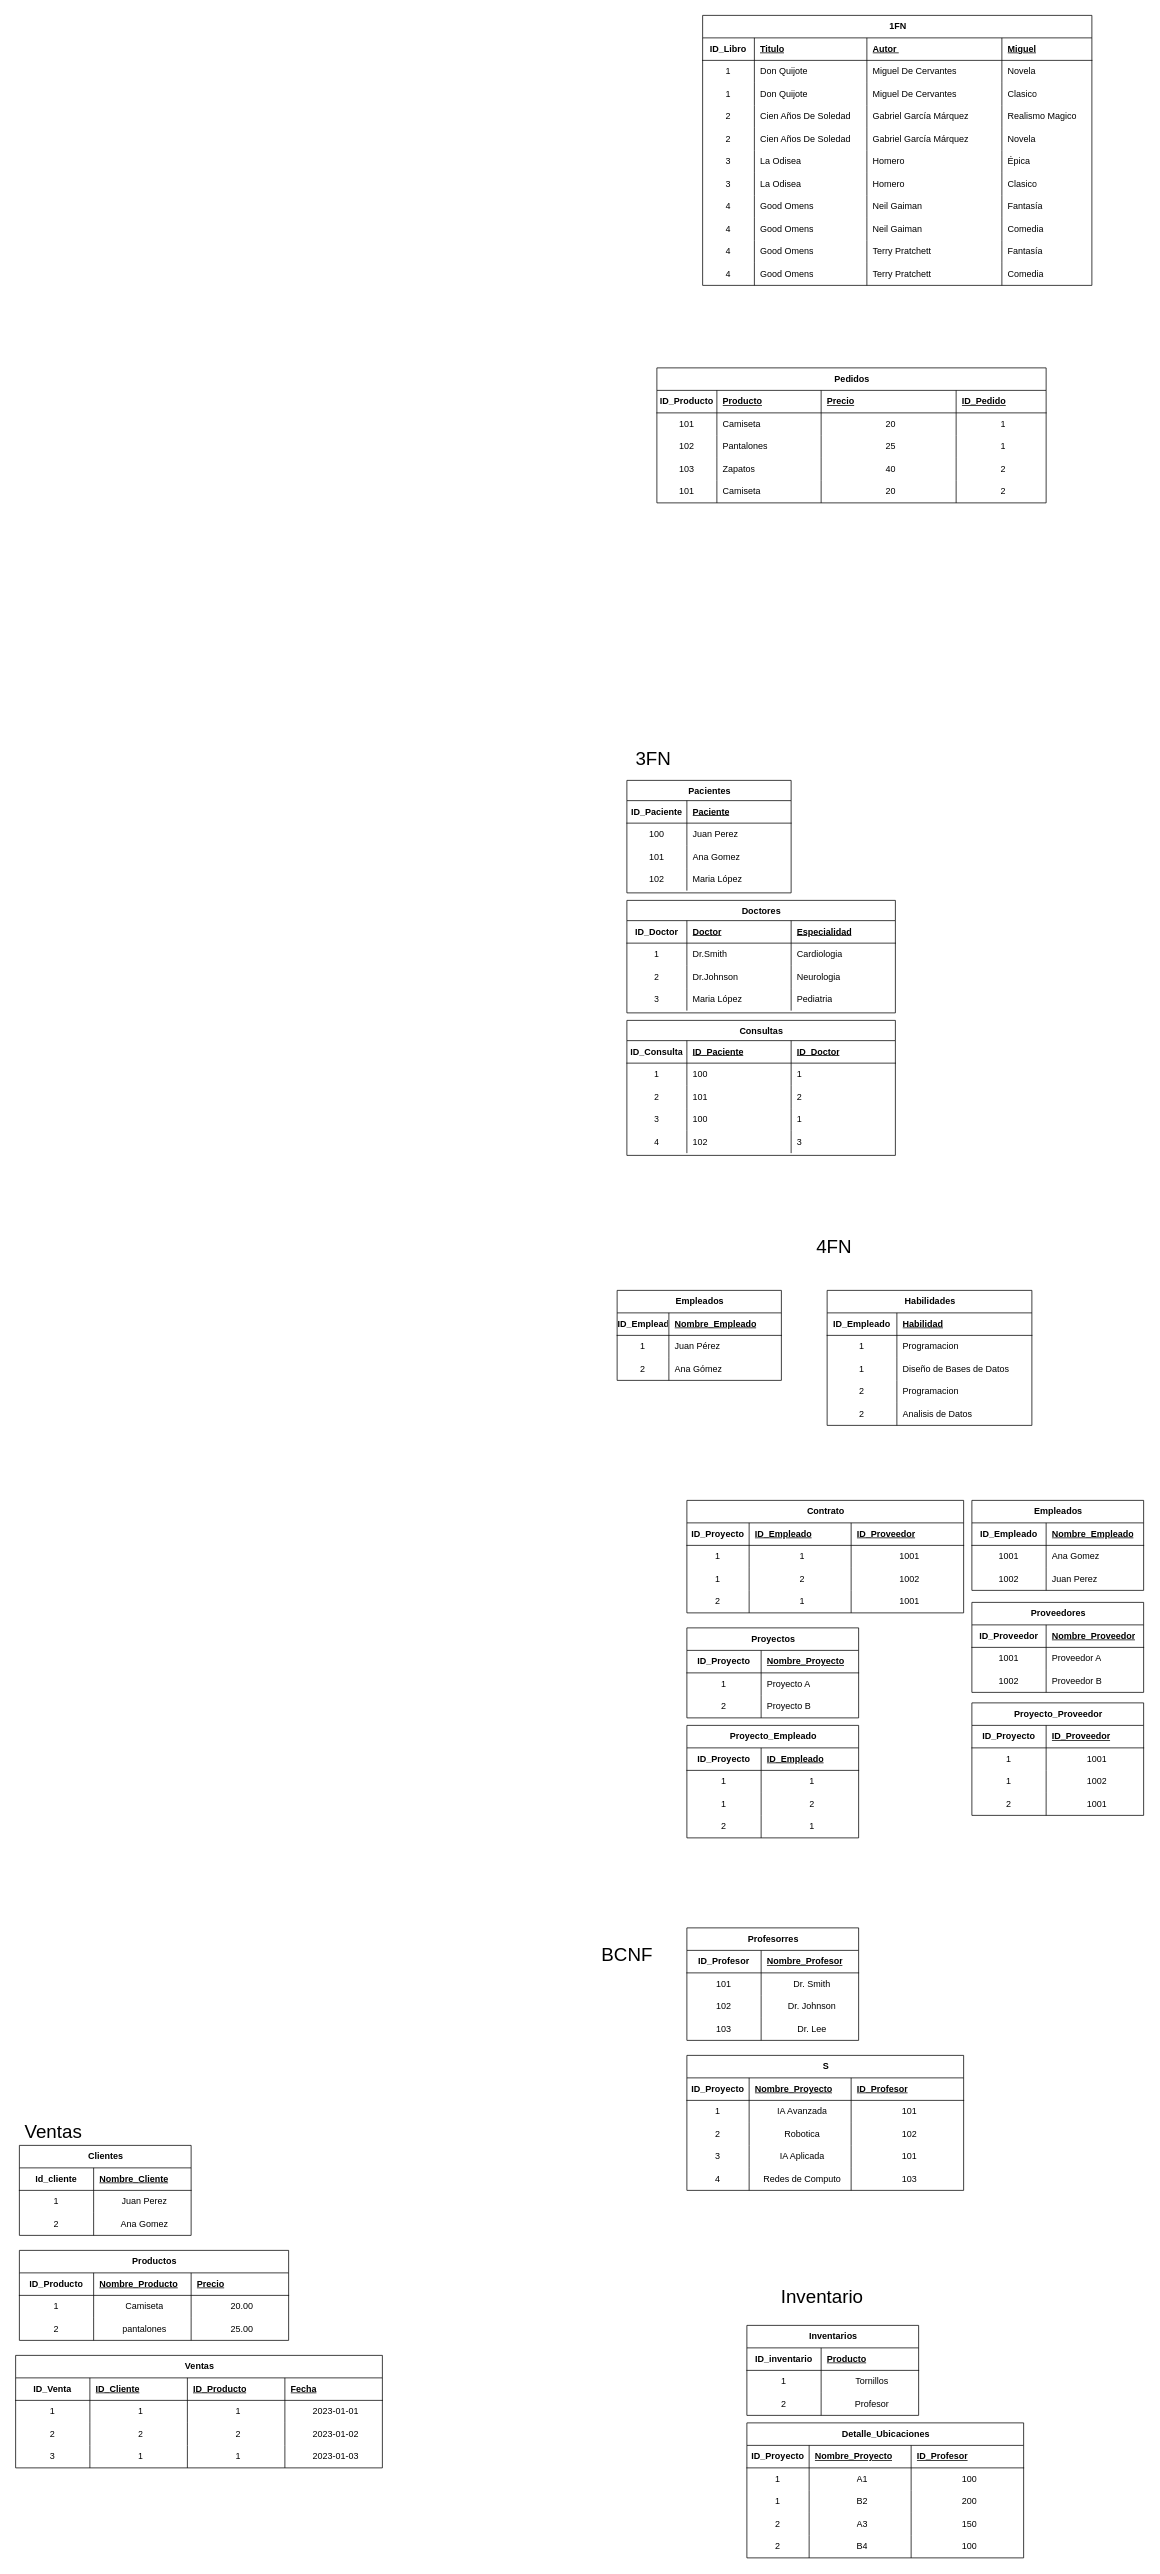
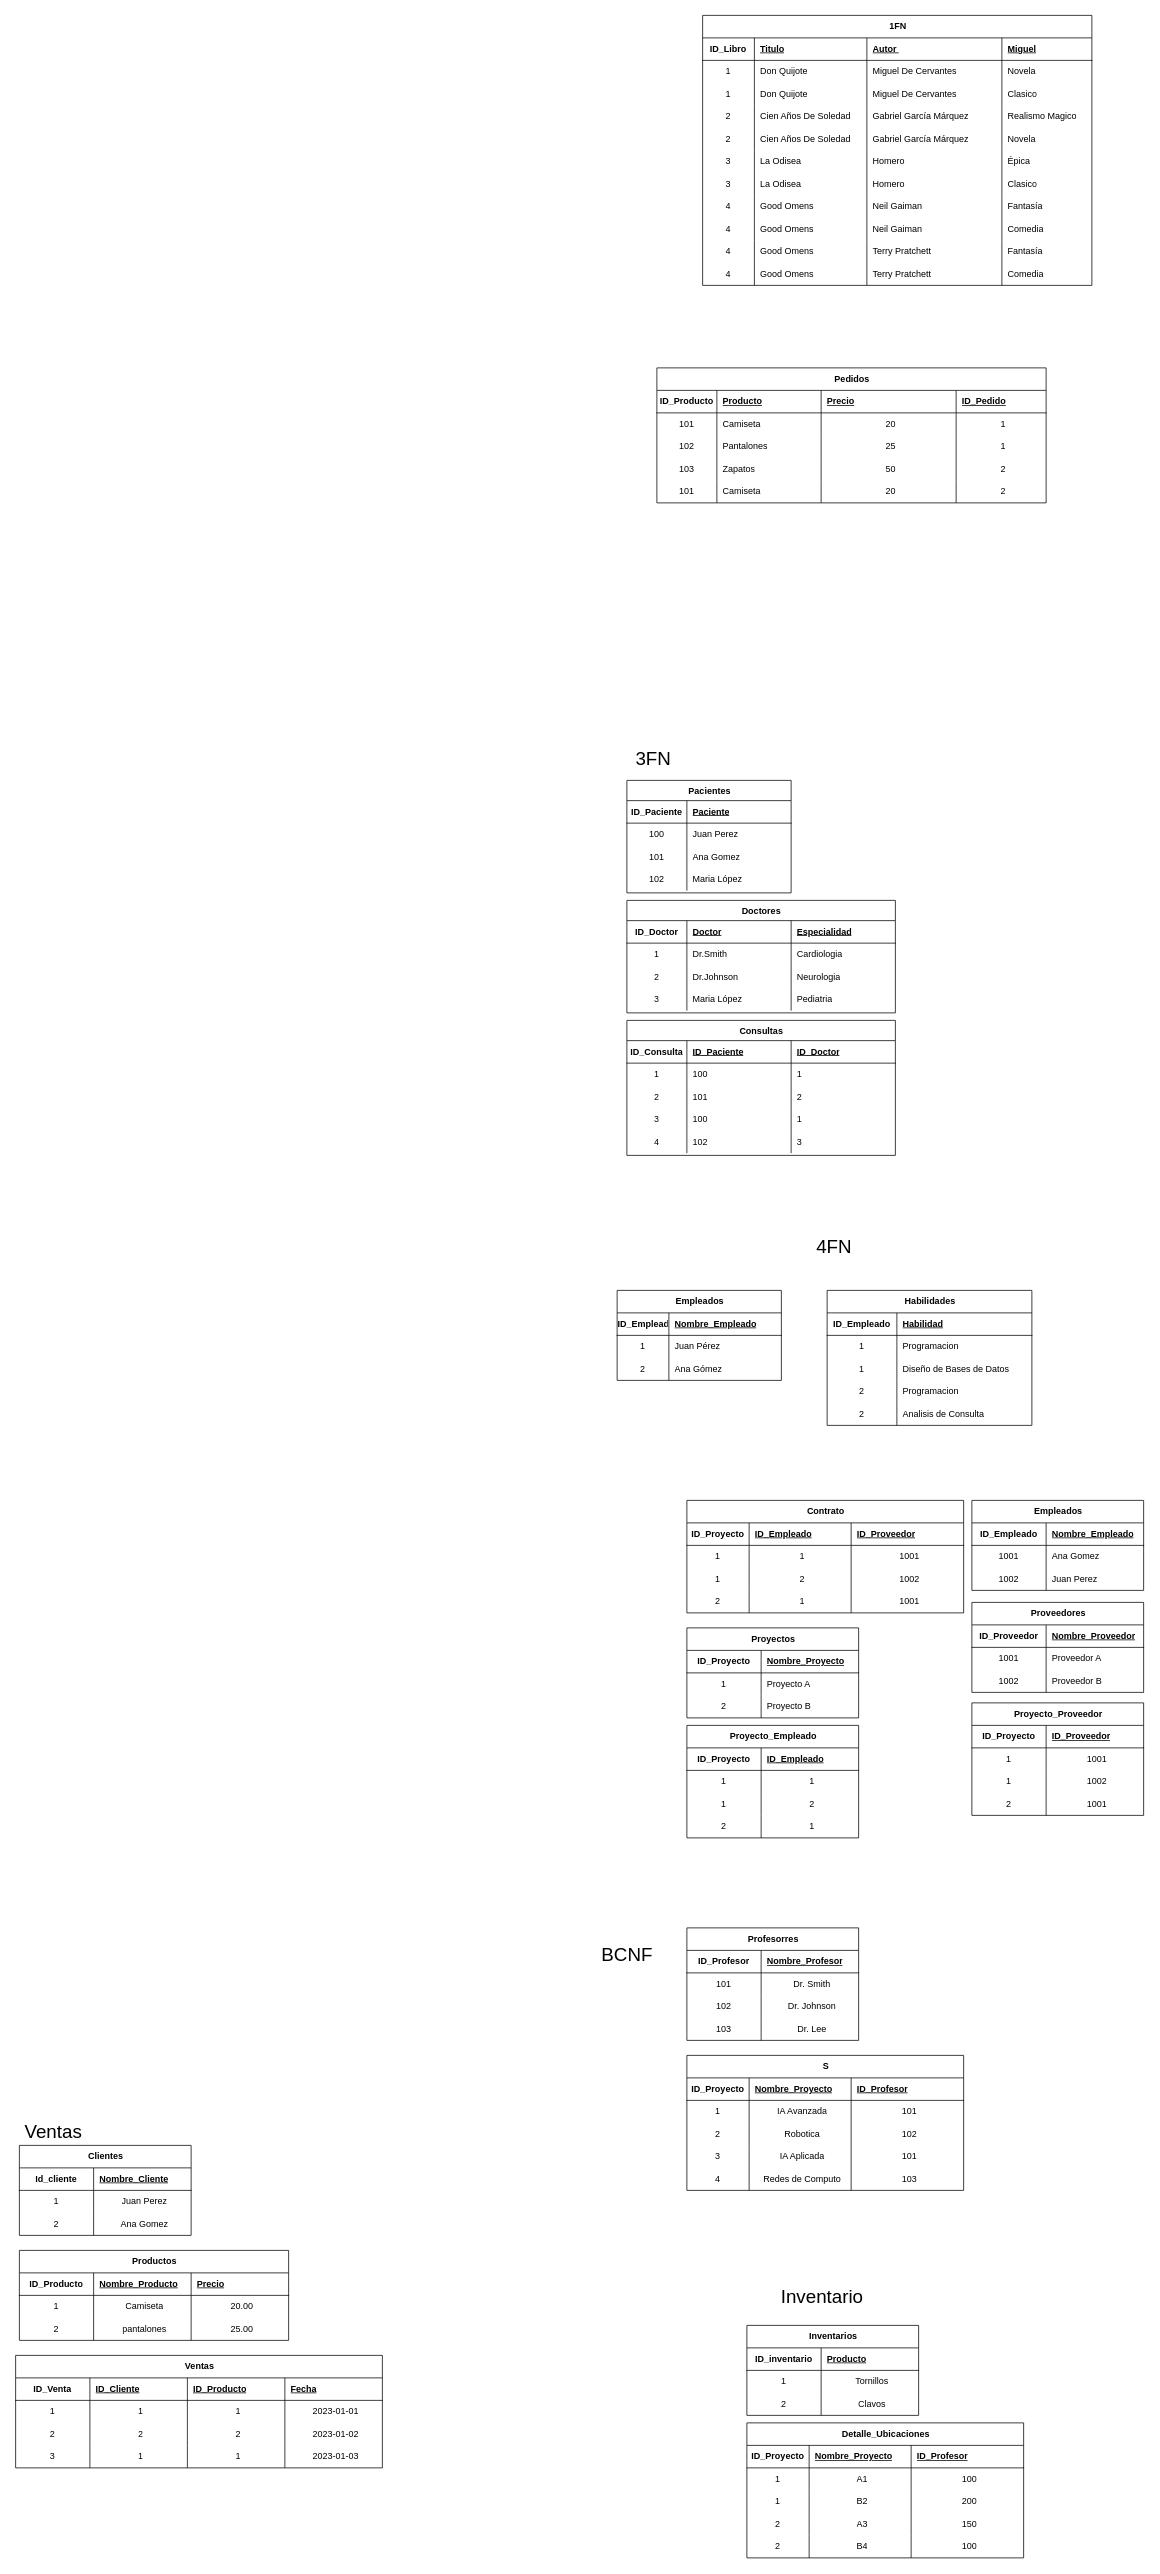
node "40": label "40" -> "50"
node "Analisis de Datos": label "Analisis de Datos" -> "Analisis de Consulta"
node "Profesor": label "Profesor" -> "Clavos"
